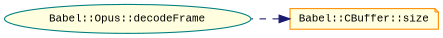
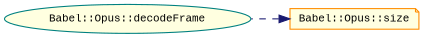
node "Babel::CBuffer::size": label "Babel::CBuffer::size" -> "Babel::Opus::size"
